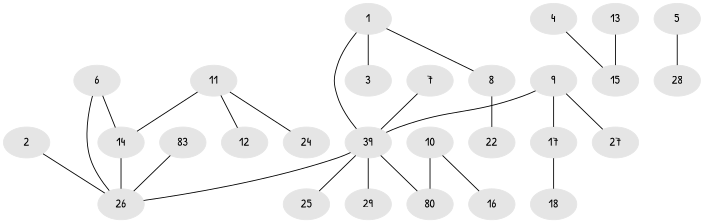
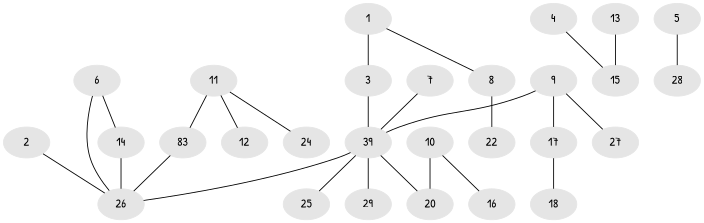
edge "1" -- "39": now "3" -- "39"
edge "11" -- "14": now "11" -- "83"
node "80": label "80" -> "20"
